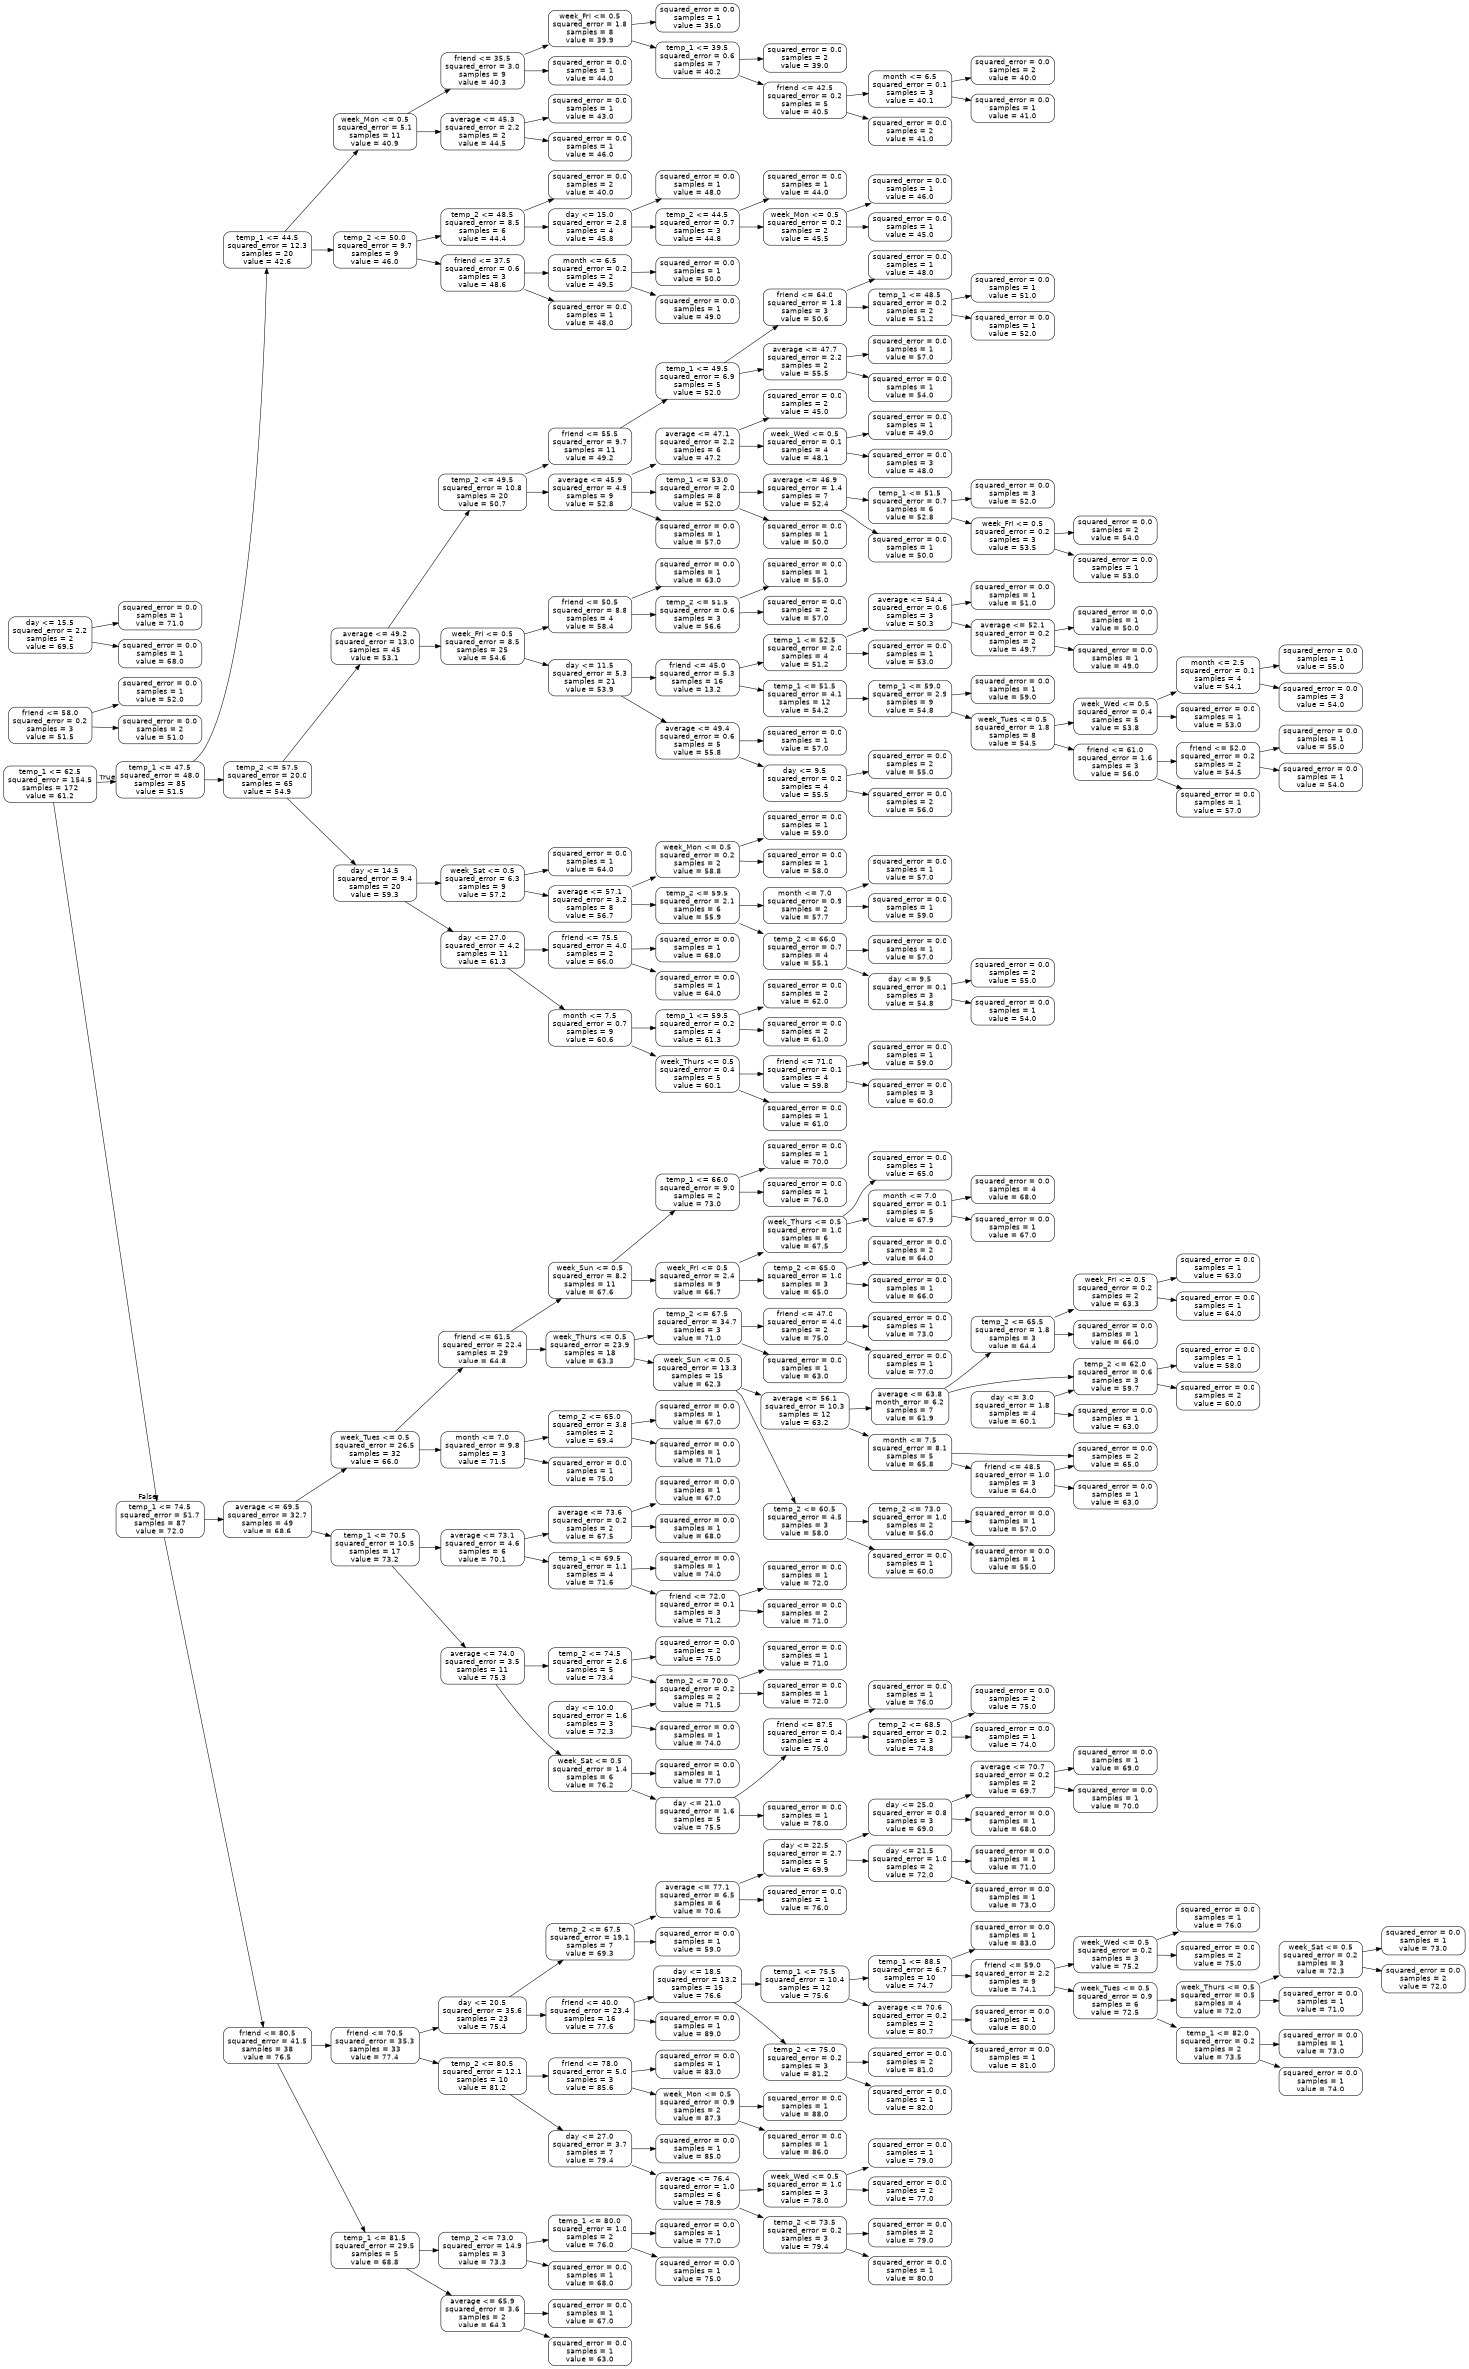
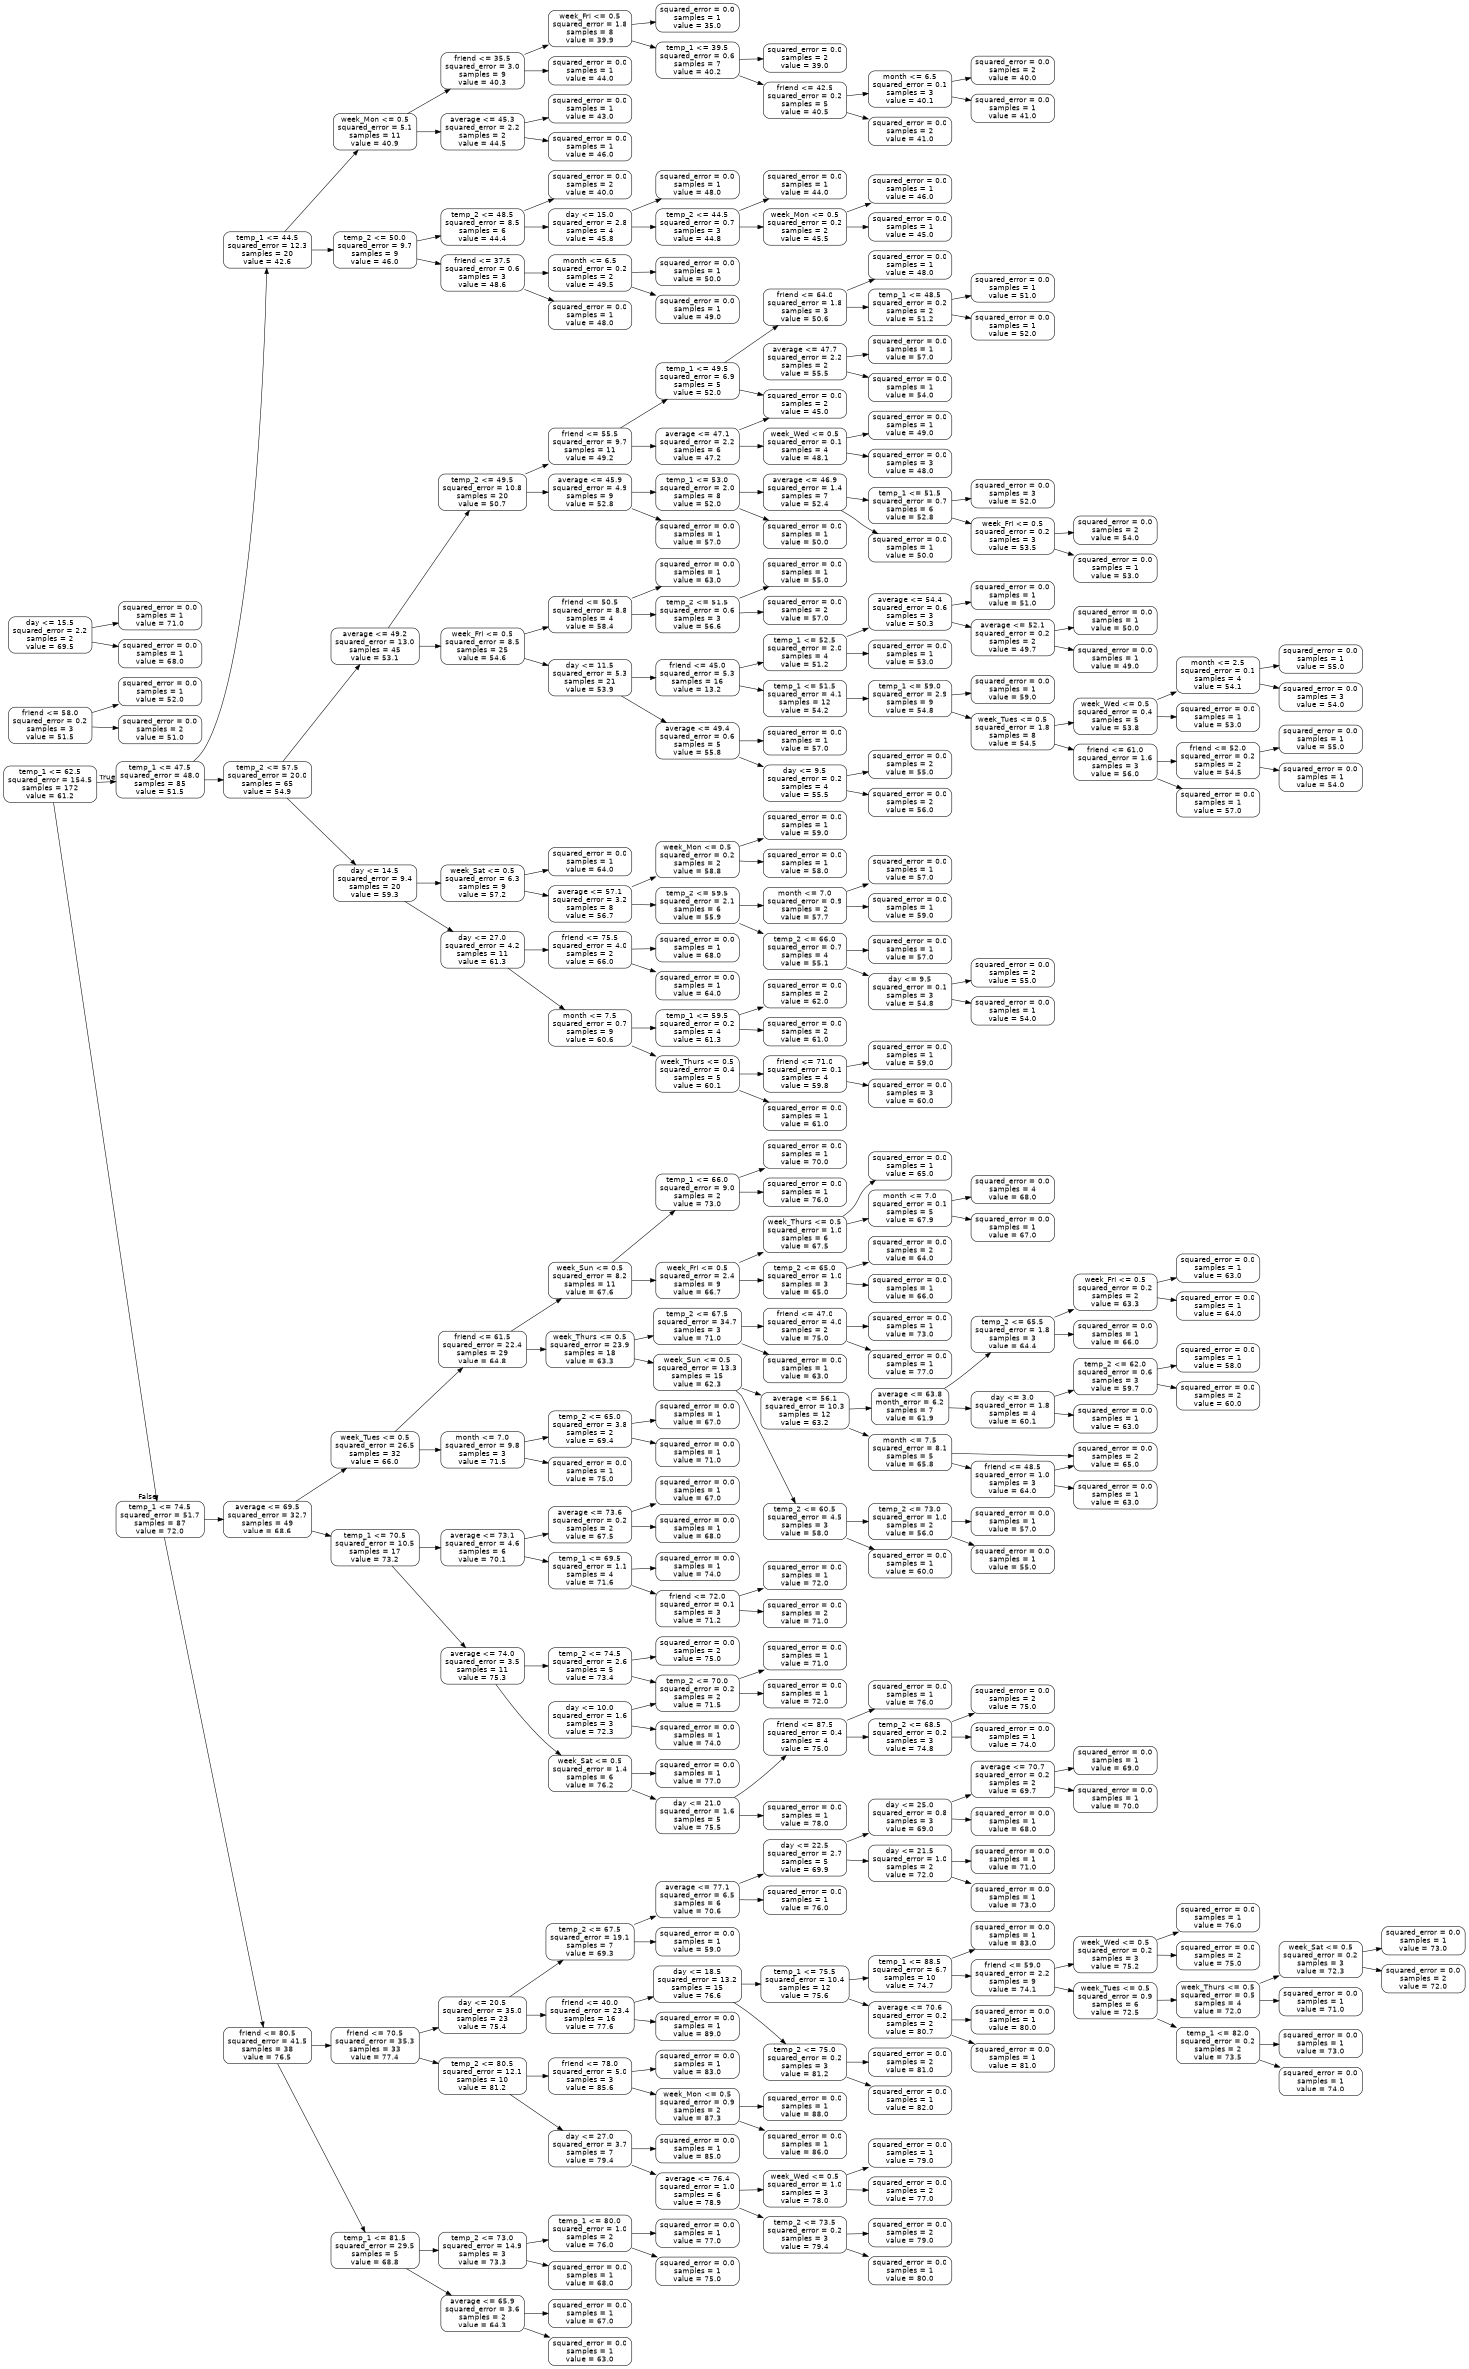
edge "temp_1 <= 49.5 squared_error = 6.9 samples = 5 value = 52.0" -> "average <= 47.7 squared_error = 2.2 samples = 2 value = 55.5": now "temp_1 <= 49.5 squared_error = 6.9 samples = 5 value = 52.0" -> "squared_error = 0.0 samples = 2 value = 45.0"
edge "average <= 45.9 squared_error = 4.9 samples = 9 value = 52.8" -> "average <= 47.1 squared_error = 2.2 samples = 6 value = 47.2": now "friend <= 55.5 squared_error = 9.7 samples = 11 value = 49.2" -> "average <= 47.1 squared_error = 2.2 samples = 6 value = 47.2"
edge "average <= 63.8 month_error = 6.2 samples = 7 value = 61.9" -> "temp_2 <= 62.0 squared_error = 0.6 samples = 3 value = 59.7": now "average <= 63.8 month_error = 6.2 samples = 7 value = 61.9" -> "day <= 3.0 squared_error = 1.8 samples = 4 value = 60.1"
node "day <= 20.5 squared_error = 35.6 samples = 23 value = 75.4": label "day <= 20.5 squared_error = 35.6 samples = 23 value = 75.4" -> "day <= 20.5 squared_error = 35.0 samples = 23 value = 75.4"
